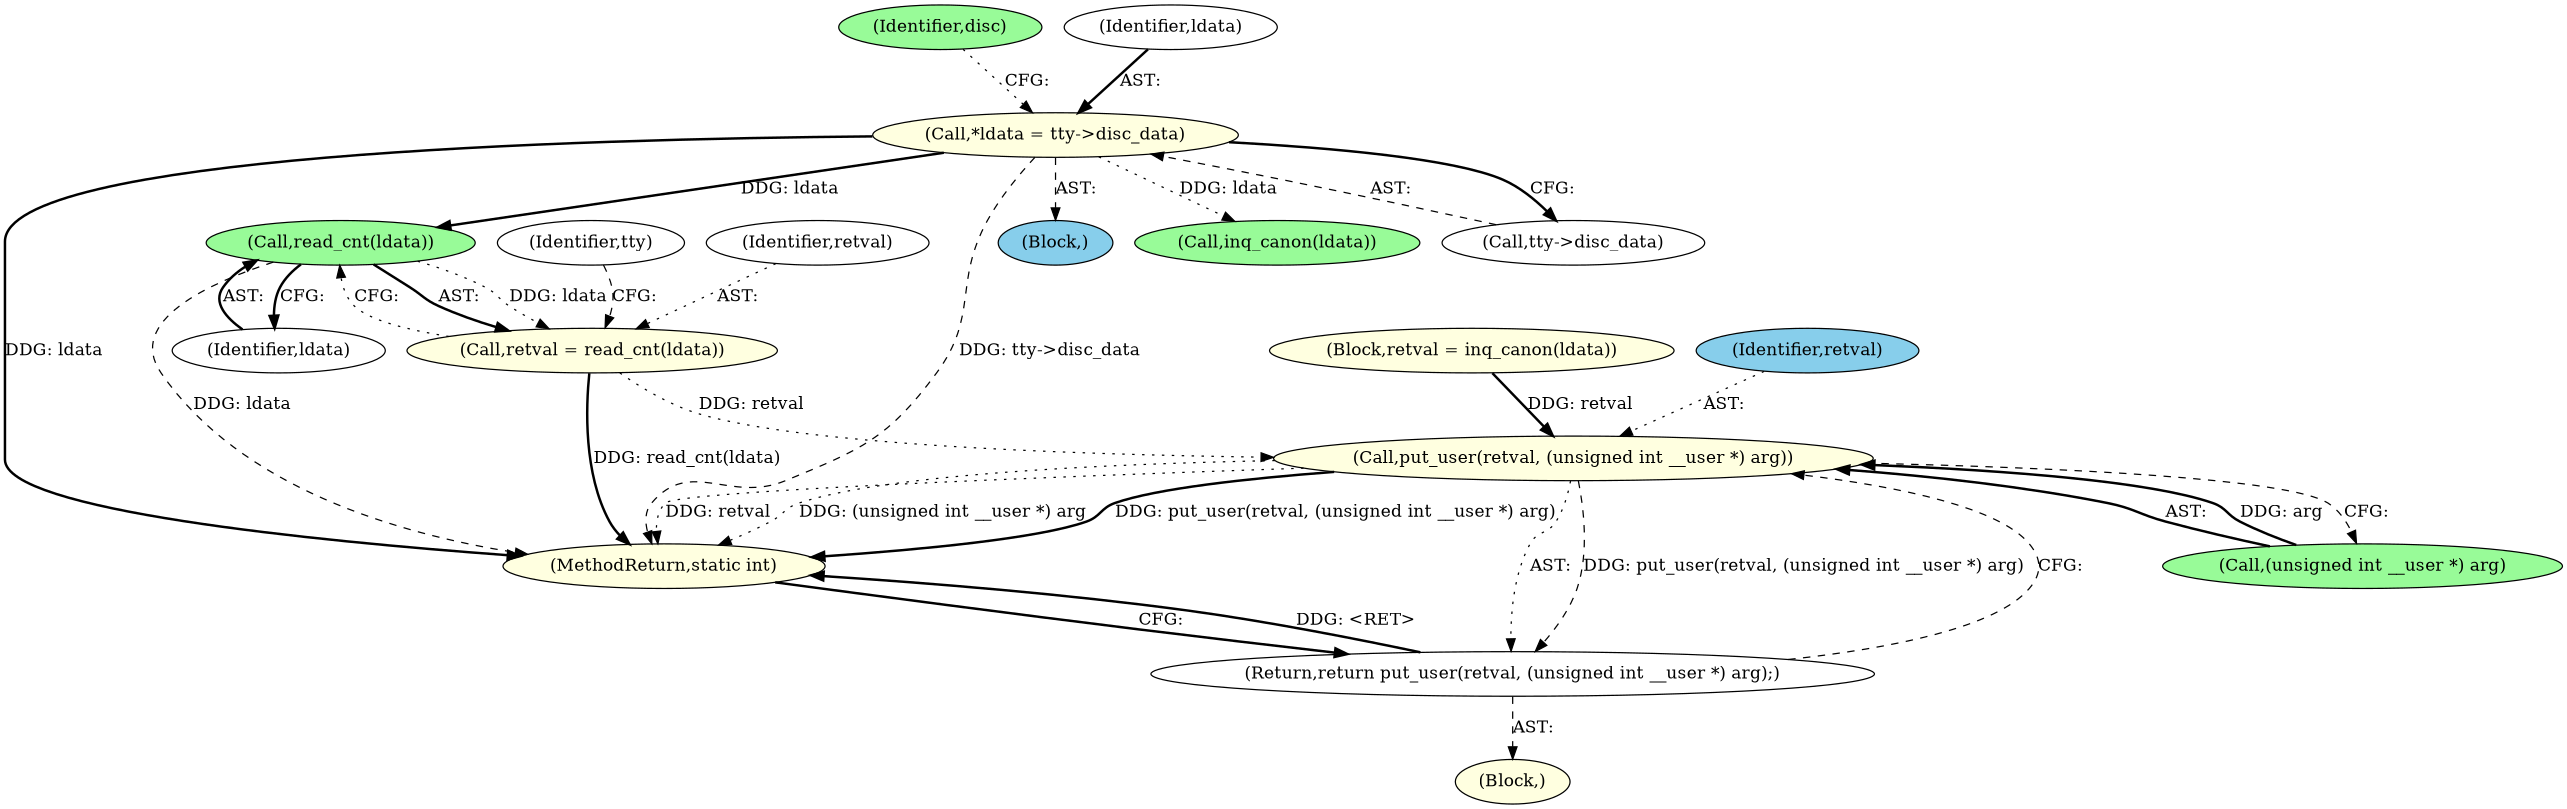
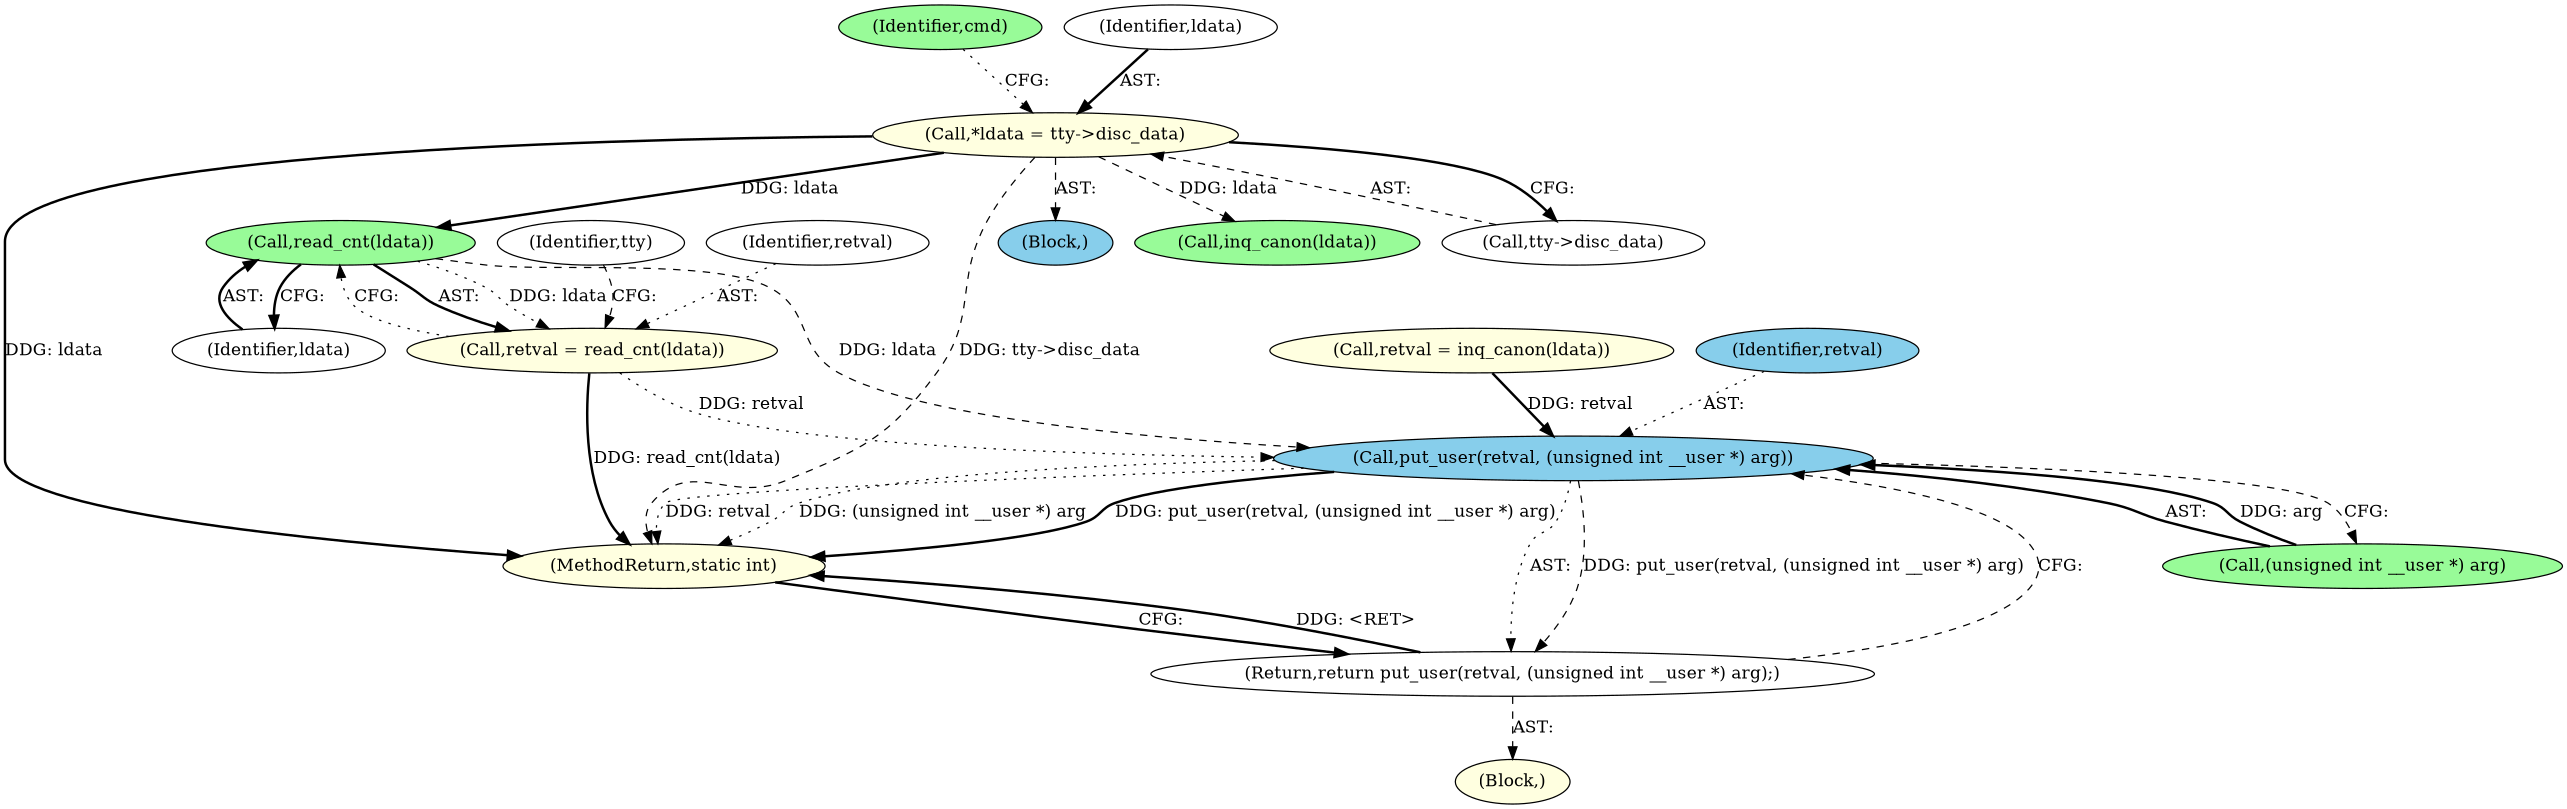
node "(Identifier,disc)": label "(Identifier,disc)" -> "(Identifier,cmd)"
edge "(Call,*ldata = tty->disc_data)" -> "(Call,inq_canon(ldata))": style dotted -> dashed
node "(Block,retval = inq_canon(ldata))": label "(Block,retval = inq_canon(ldata))" -> "(Call,retval = inq_canon(ldata))"
edge "(Call,read_cnt(ldata))" -> "(MethodReturn,static int)": now "(Call,read_cnt(ldata))" -> "(Call,put_user(retval, (unsigned int __user *) arg))"
node "(Call,put_user(retval, (unsigned int __user *) arg))": fillcolor lightyellow -> skyblue
